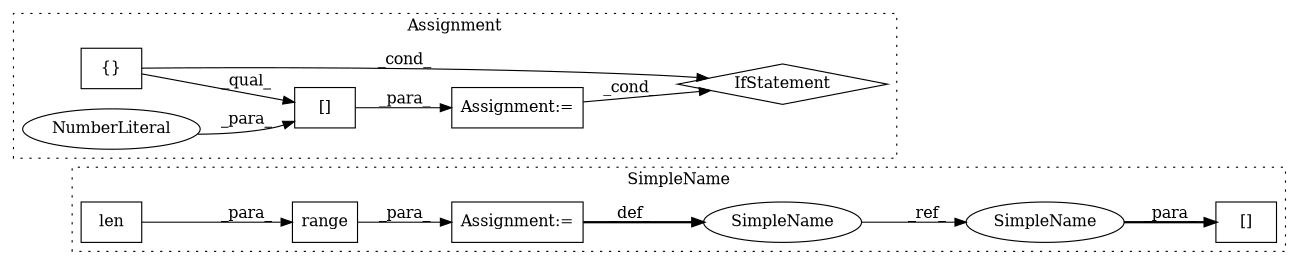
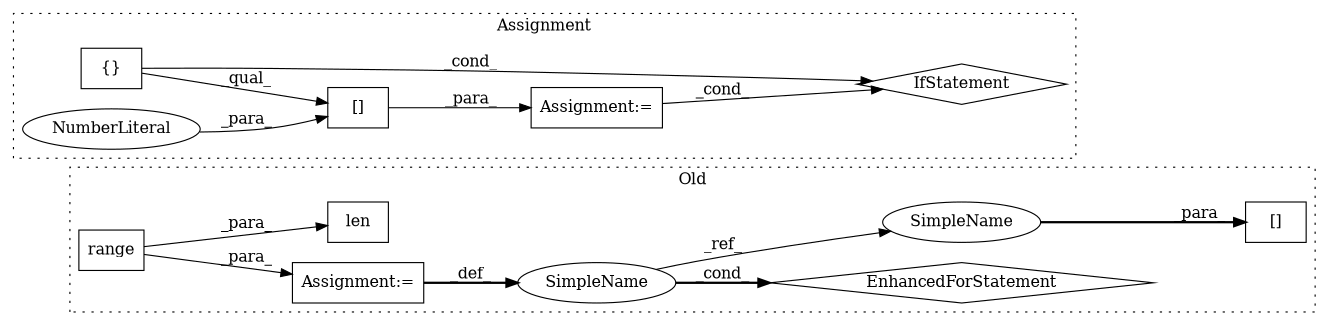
cluster "SimpleName": label "SimpleName" -> "Old"
edge "len" -> "range": reversed
node "EnhancedForStatement": added
